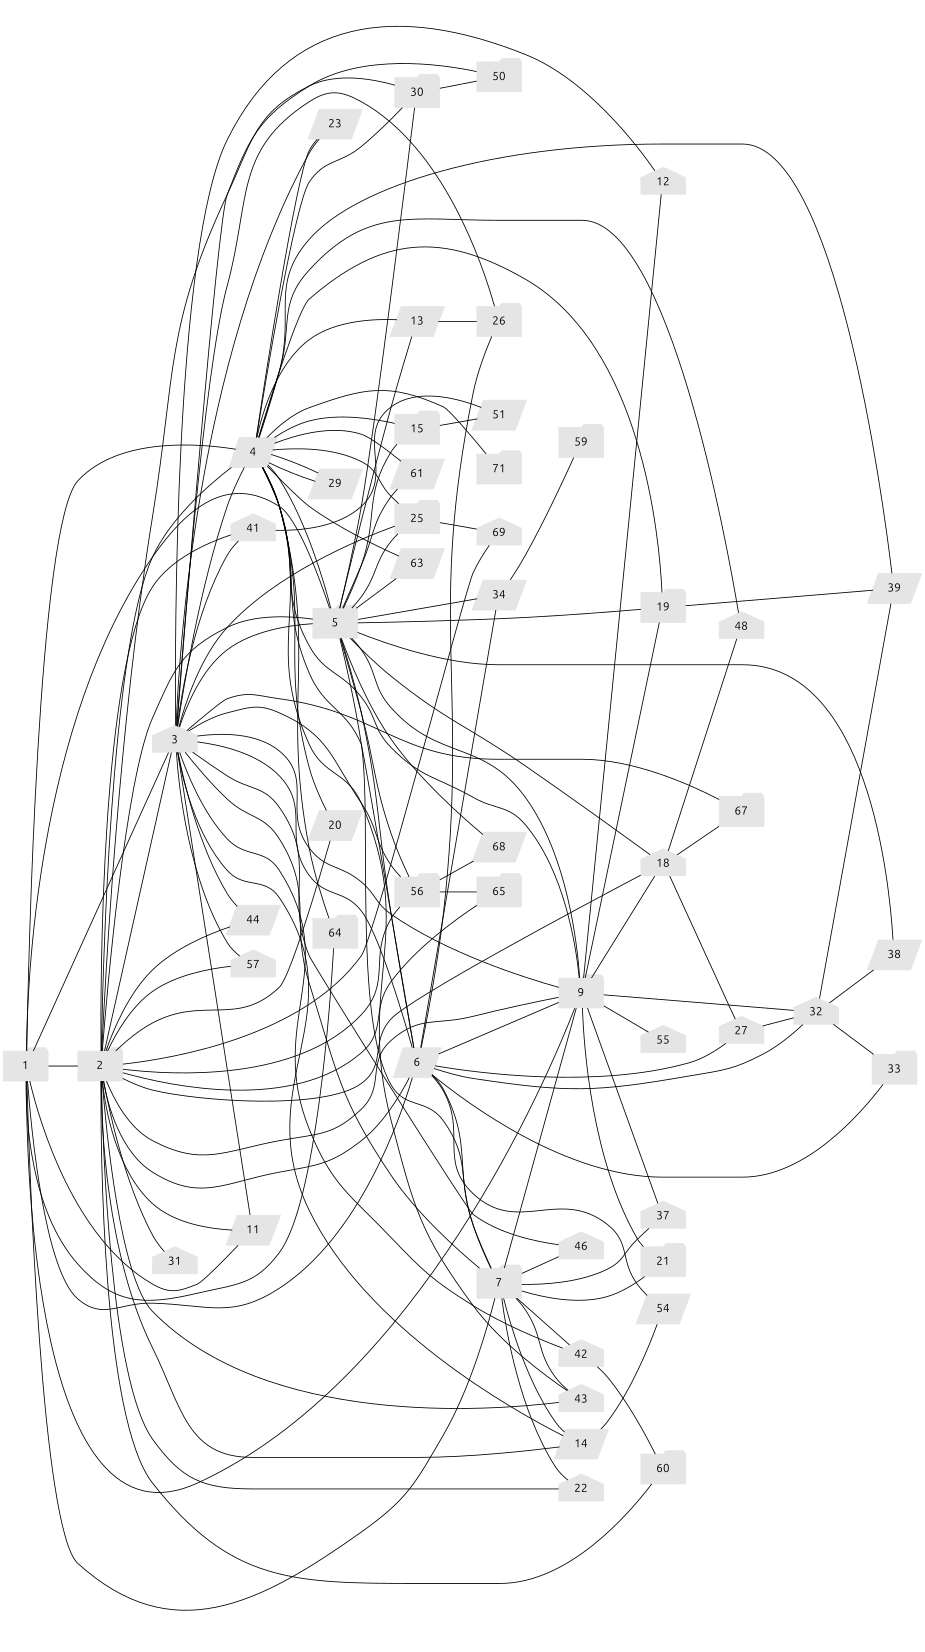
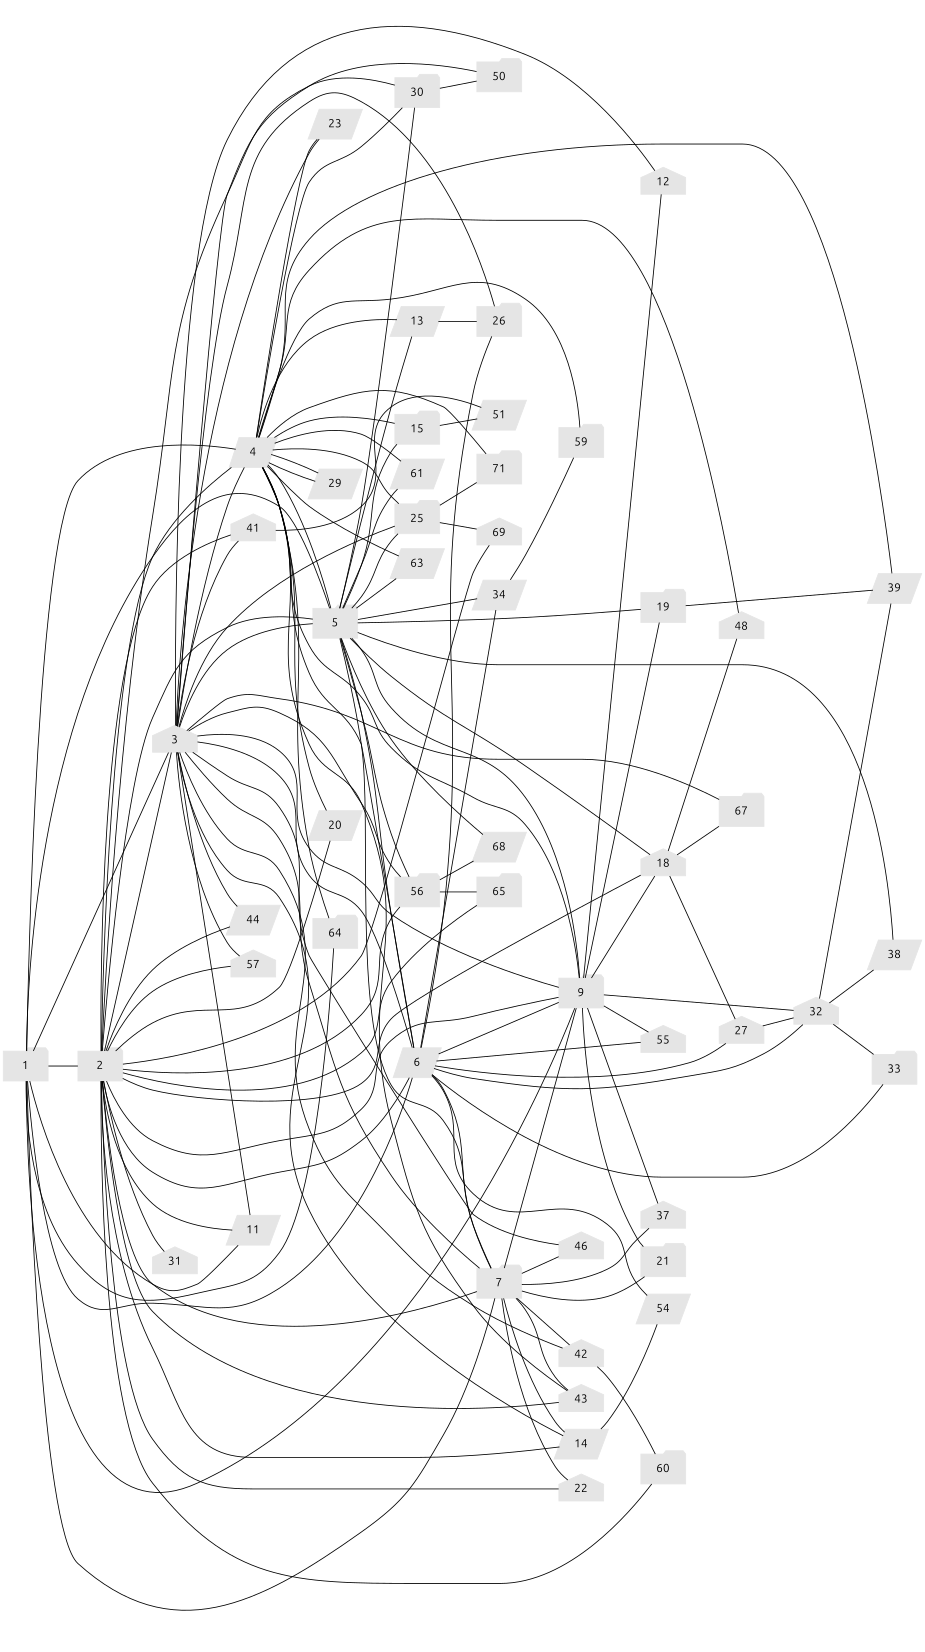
edge "4" -- "19": now "4" -- "59"
edge "71" -- "25": added
edge "55" -- "6": added
edge "2" -- "7": added
